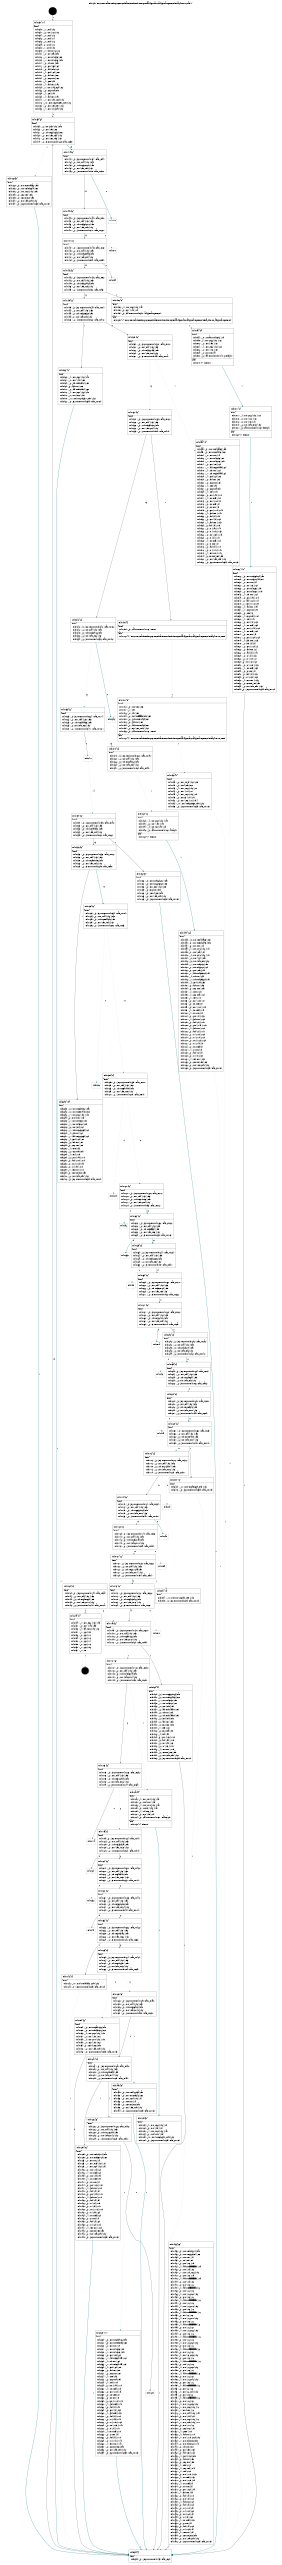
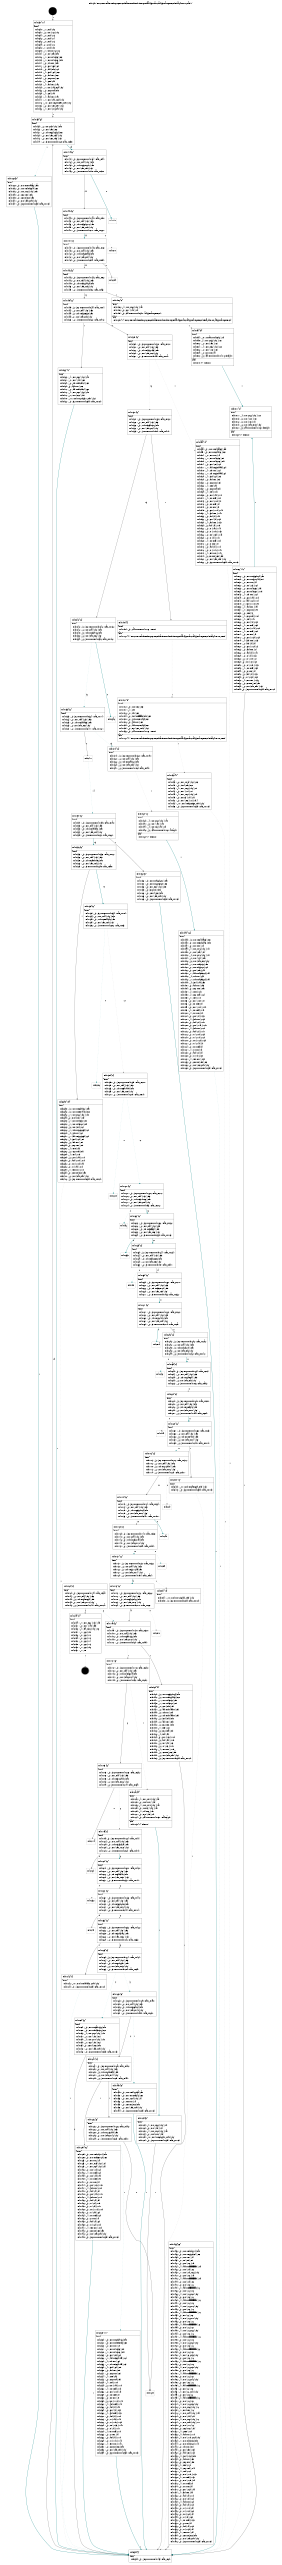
edge "0x401e11 [21]" -> "0x401e26 [142]": reversed
edge "0x401cc9 [32]" -> "0x4025bf [5]": now "0x401cc9 [32]" -> "0x4018df"
